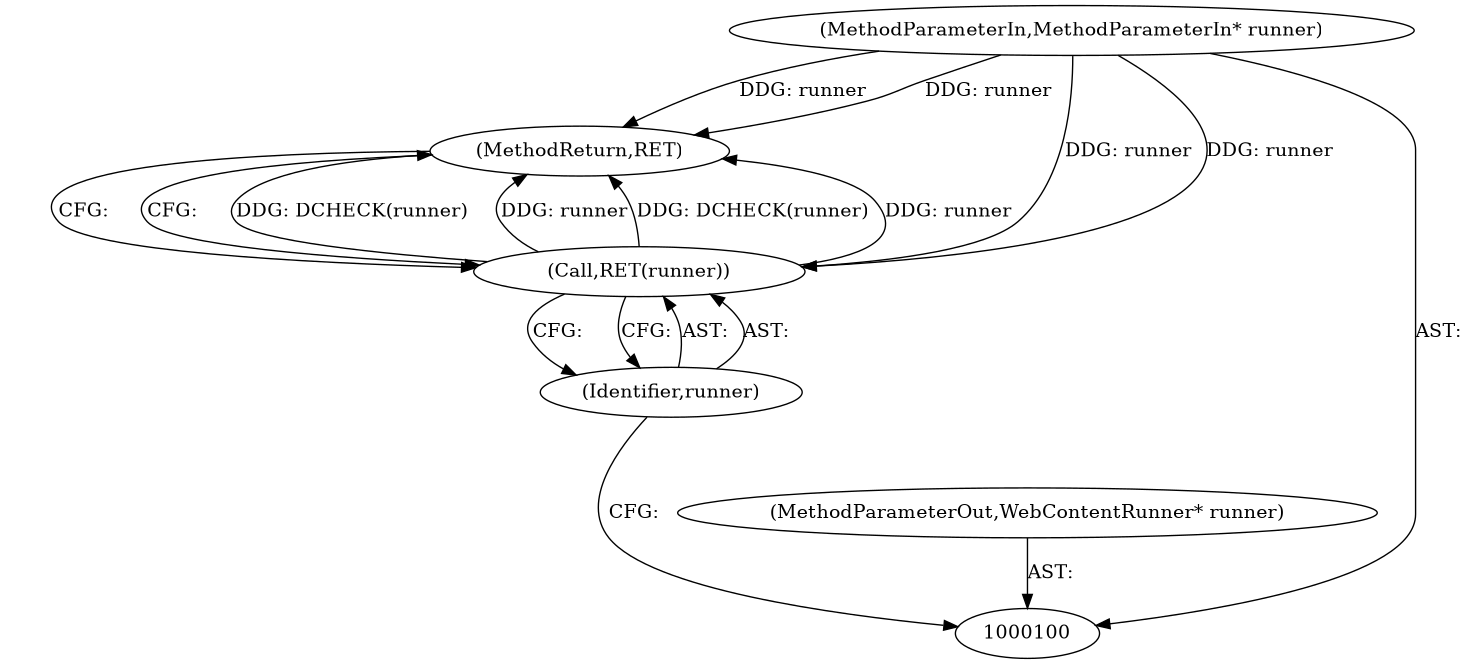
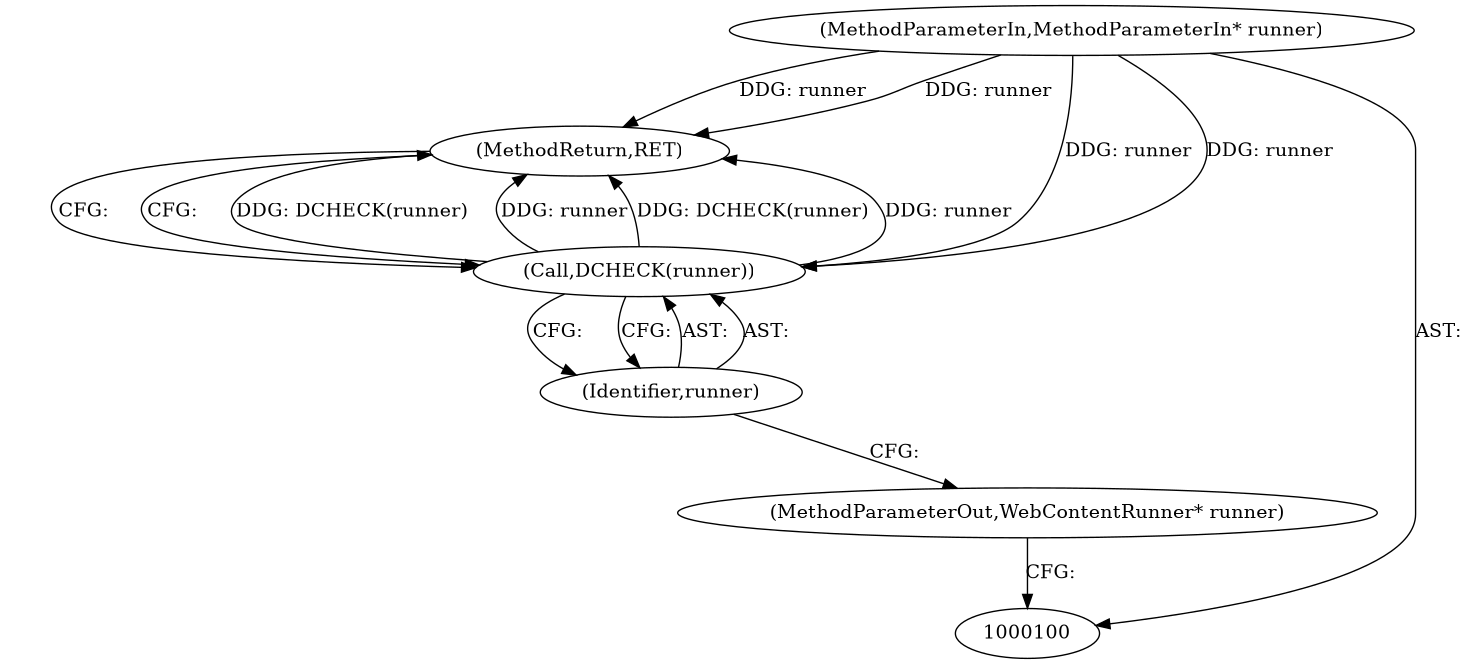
node "(Call,RET(runner))": label "(Call,RET(runner))" -> "(Call,DCHECK(runner))"
edge "(MethodParameterOut,WebContentRunner* runner)" -> "1000100": label "AST: " -> "CFG: "
edge "(Identifier,runner)" -> "1000100": now "(Identifier,runner)" -> "(MethodParameterOut,WebContentRunner* runner)"
